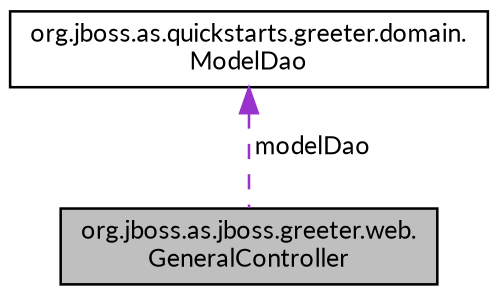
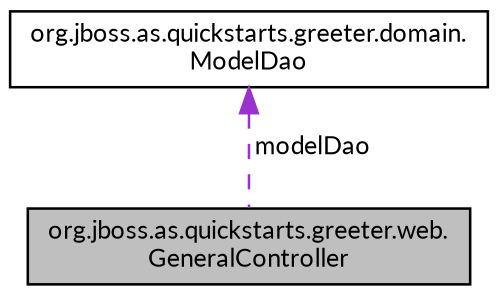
node "org.jboss.as.jboss.greeter.web. GeneralController": label "org.jboss.as.jboss.greeter.web. GeneralController" -> "org.jboss.as.quickstarts.greeter.web. GeneralController"
